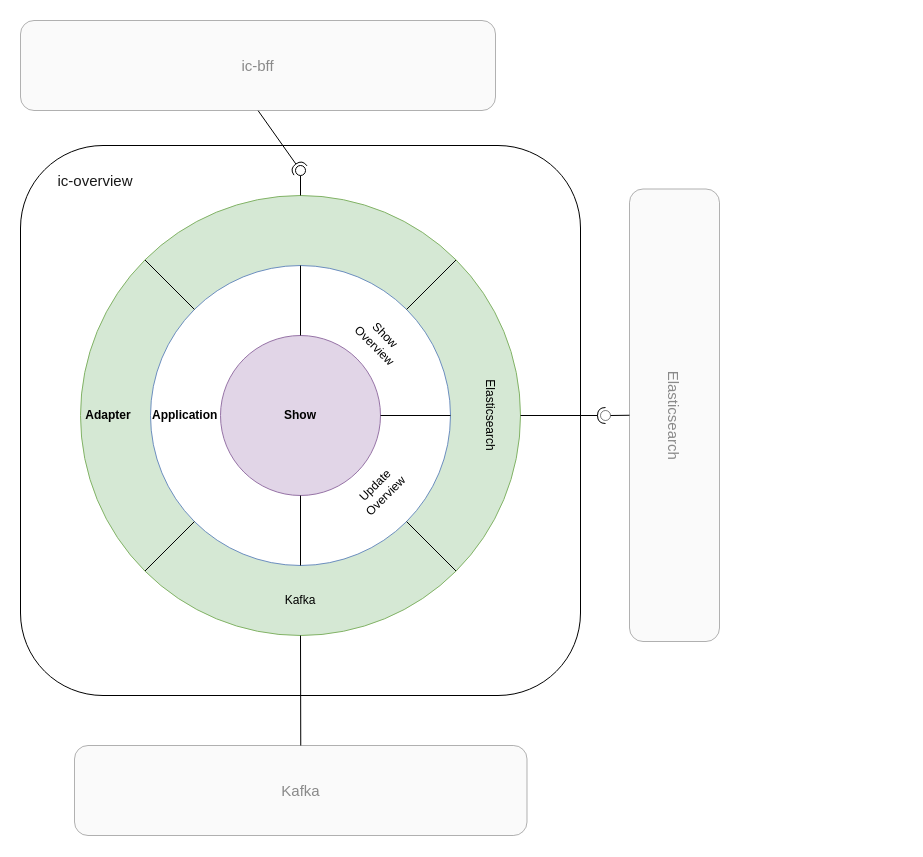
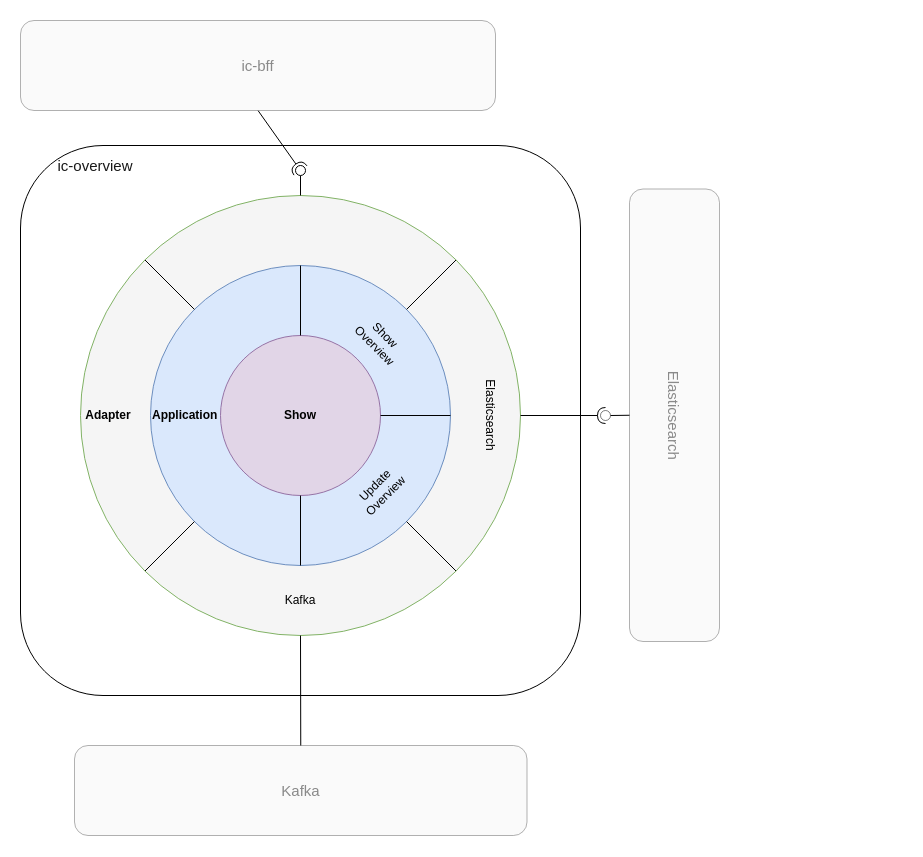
node "ic-overview": moved (96, 181) -> (96, 166)
node "Adapter": fillcolor #d5e8d4 -> #f5f5f5
node "Application": fillcolor #ffffff -> #dae8fc
